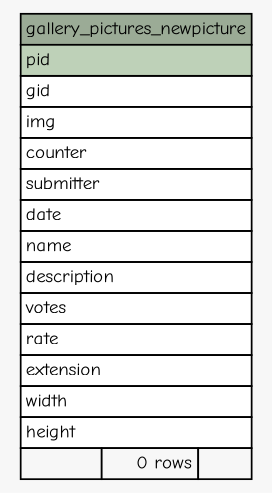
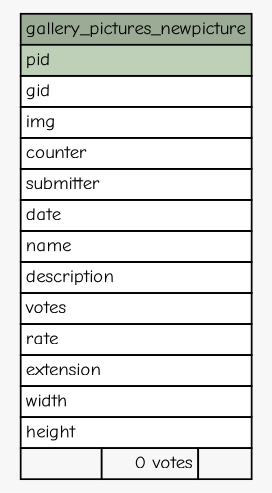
node "gallery_pictures_newpicture": text "0 rows" -> "0 votes"
